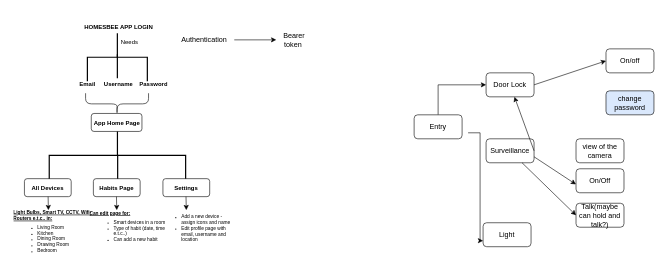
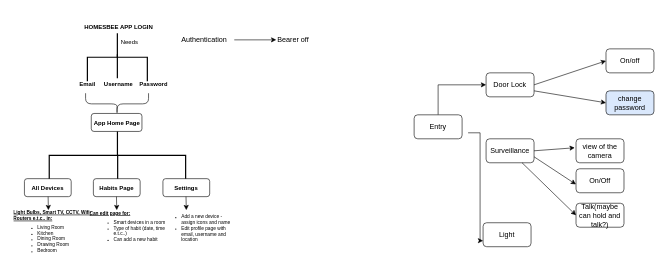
node "Bearer token": label "Bearer token" -> "Bearer off"
edge "Door Lock" -> "change password": added
edge "Surveillance" -> "Door Lock": now "Surveillance" -> "view of the camera"
